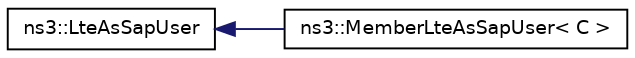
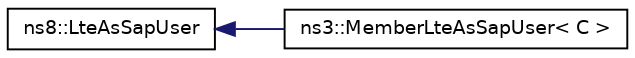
node "ns3::LteAsSapUser": label "ns3::LteAsSapUser" -> "ns8::LteAsSapUser"
